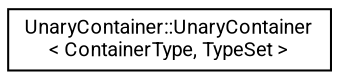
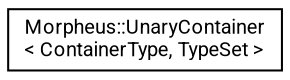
node "UnaryContainer::UnaryContainer < ContainerType, TypeSet >": label "UnaryContainer::UnaryContainer < ContainerType, TypeSet >" -> "Morpheus::UnaryContainer < ContainerType, TypeSet >"
